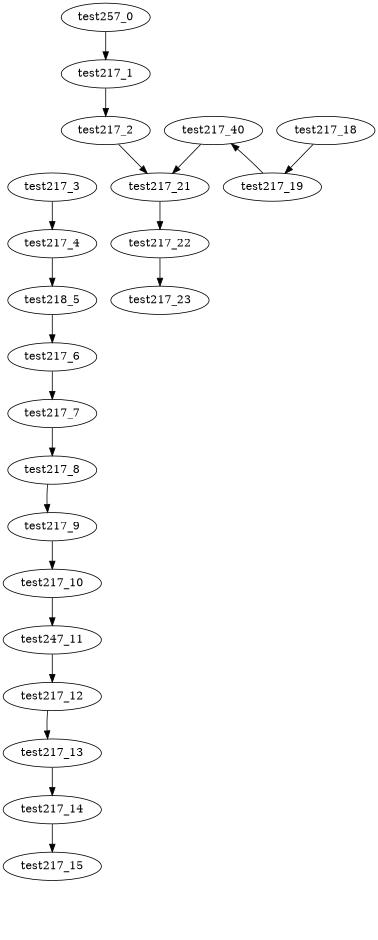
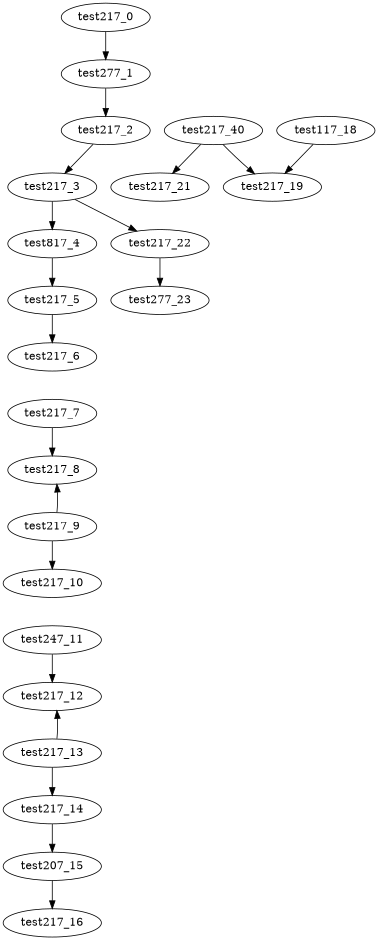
node "test257_0": label "test257_0" -> "test217_0"
node "test217_1": label "test217_1" -> "test277_1"
node "test217_18": label "test217_18" -> "test117_18"
edge "test217_2" -> "test217_21": now "test217_2" -> "test217_3"
edge "test217_19" -> "test217_40": reversed
edge "test217_21" -> "test217_22": now "test217_3" -> "test217_22"
node "test217_4": label "test217_4" -> "test817_4"
node "test218_5": label "test218_5" -> "test217_5"
node "test217_23": label "test217_23" -> "test277_23"
edge "test217_6" -> "test217_7": removed
edge "test217_8" -> "test217_9": reversed
edge "test217_10" -> "test247_11": removed
edge "test217_12" -> "test217_13": reversed
node "test217_15": label "test217_15" -> "test207_15"
node "test217_16": added
